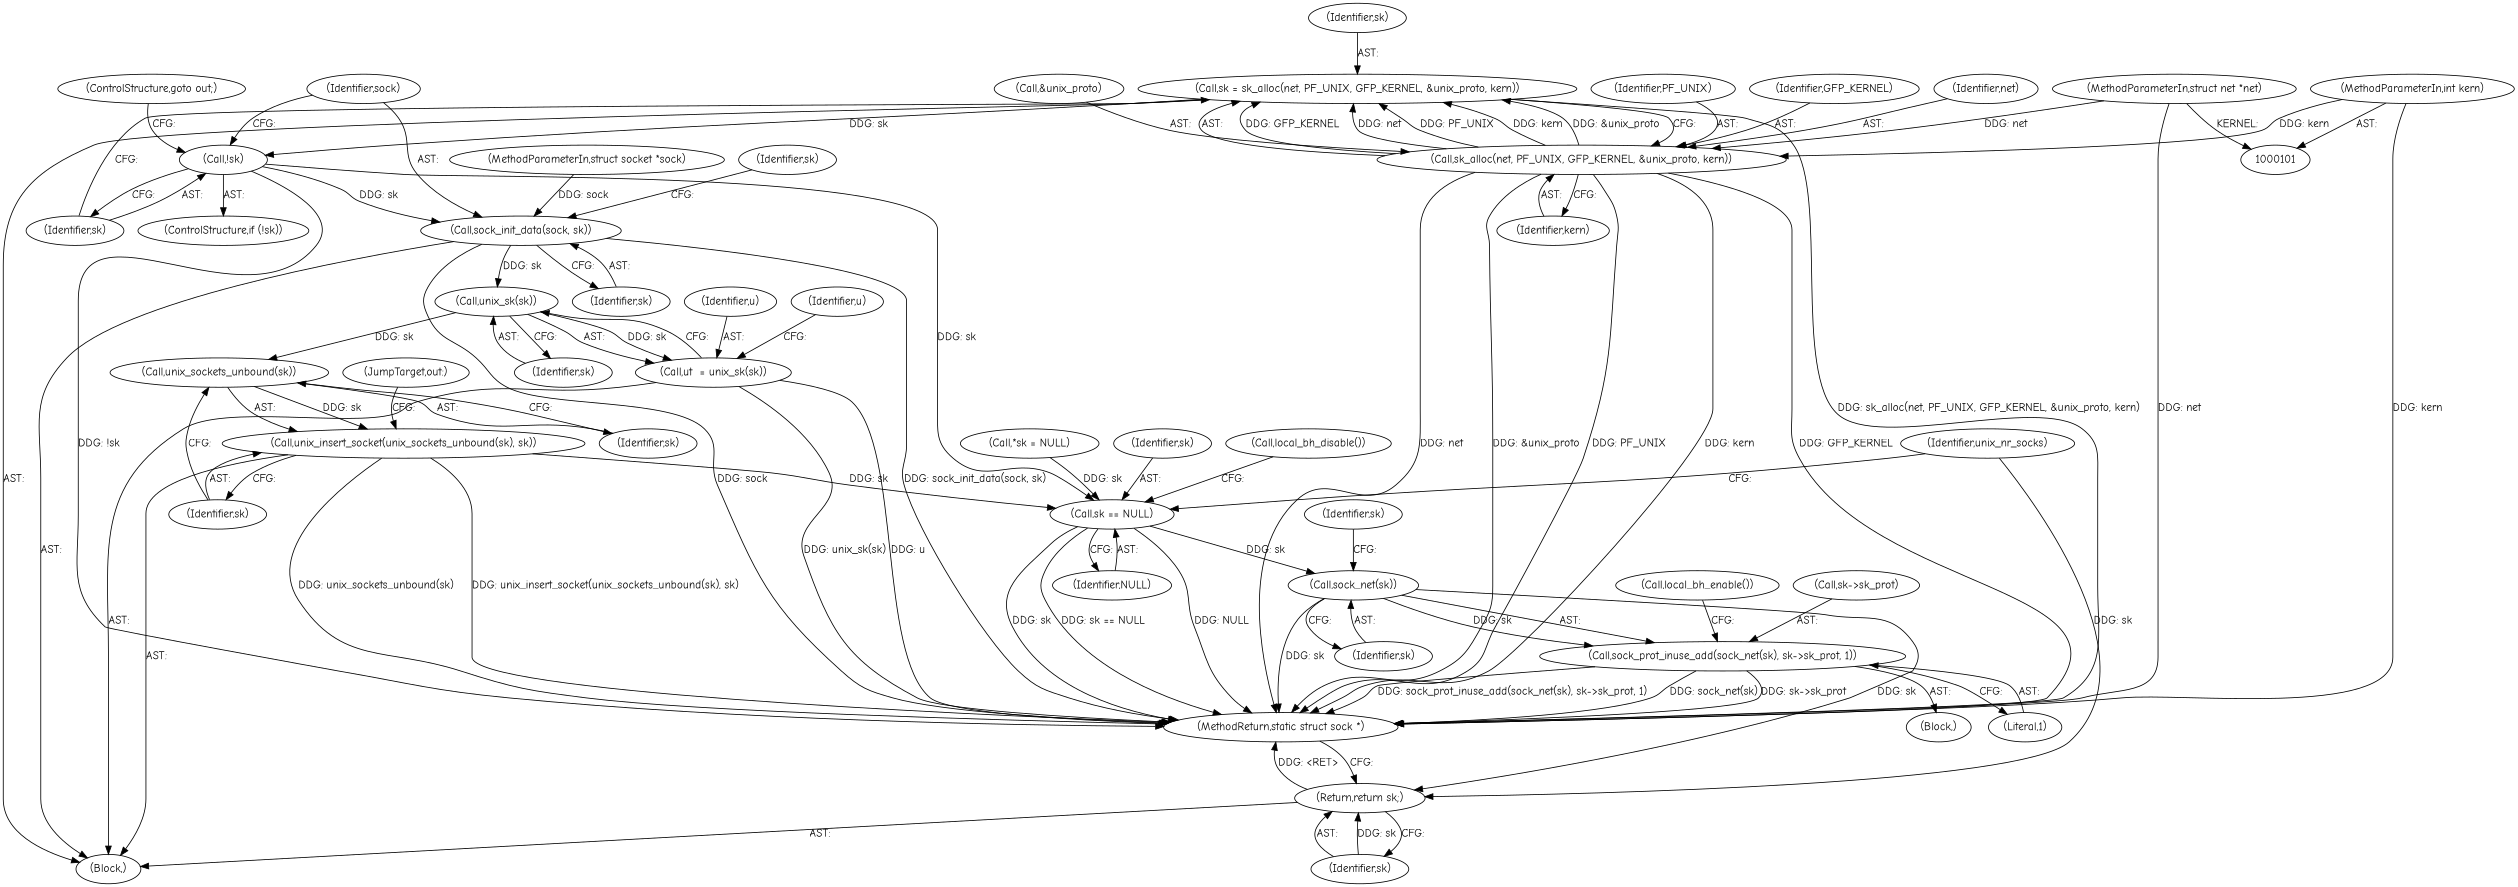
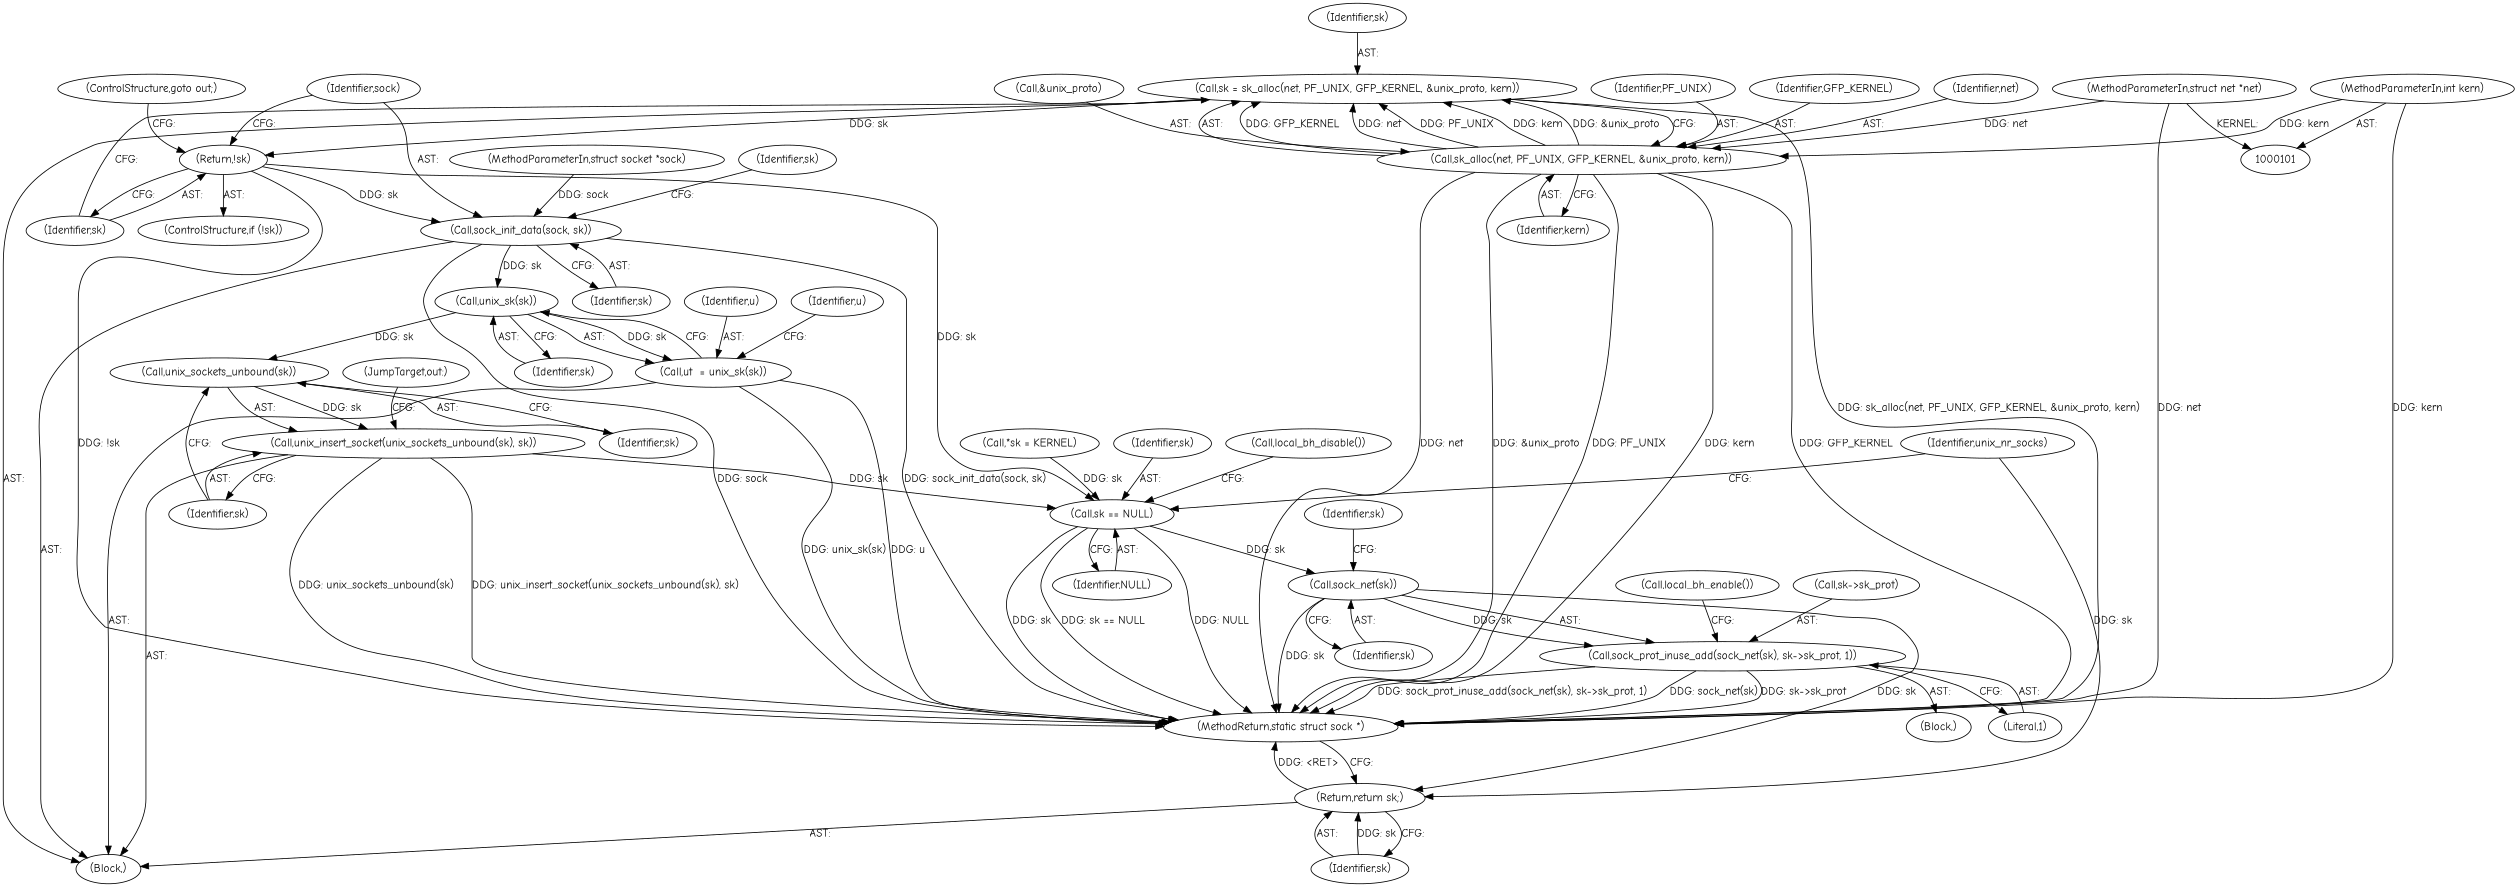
node "(Call,!sk)": label "(Call,!sk)" -> "(Return,!sk)"
node "(Call,*sk = NULL)": label "(Call,*sk = NULL)" -> "(Call,*sk = KERNEL)"
